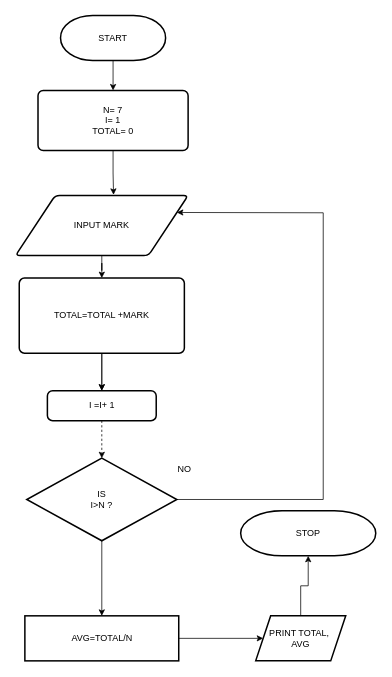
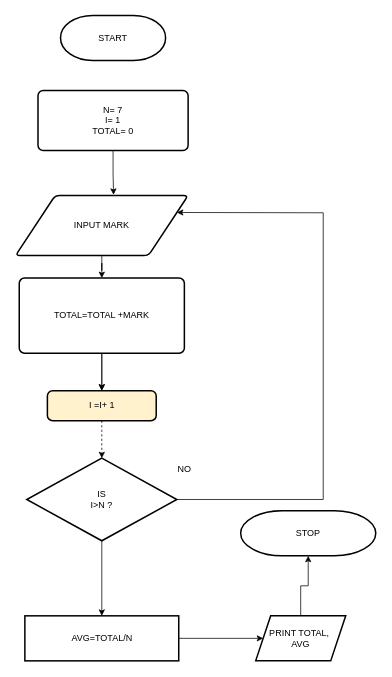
edge "START" -> "N= 7 I= 1 TOTAL= 0": removed
node "I =I+ 1": fillcolor #ffffff -> #fff2cc
